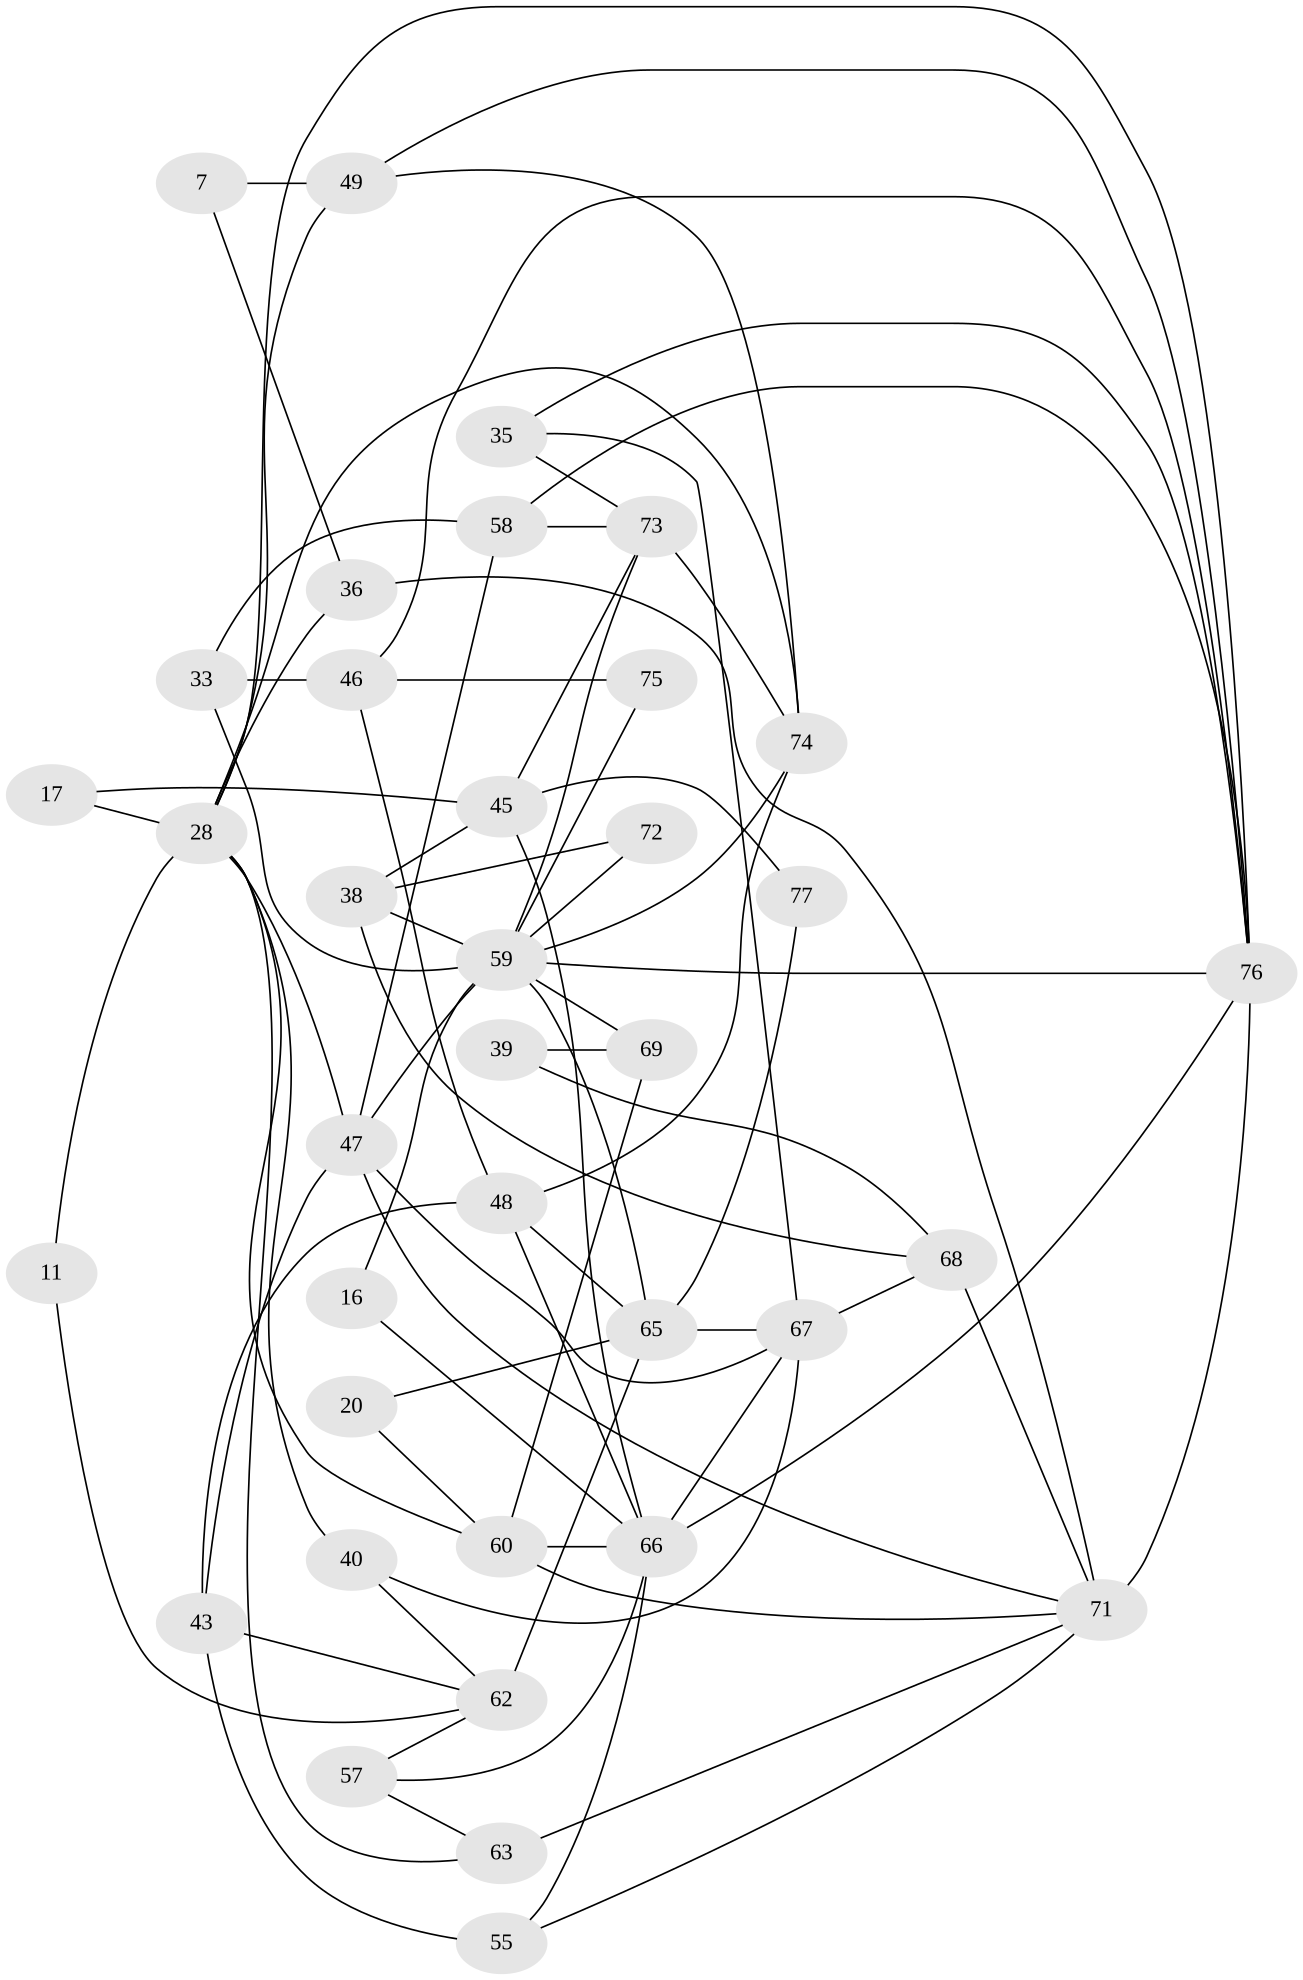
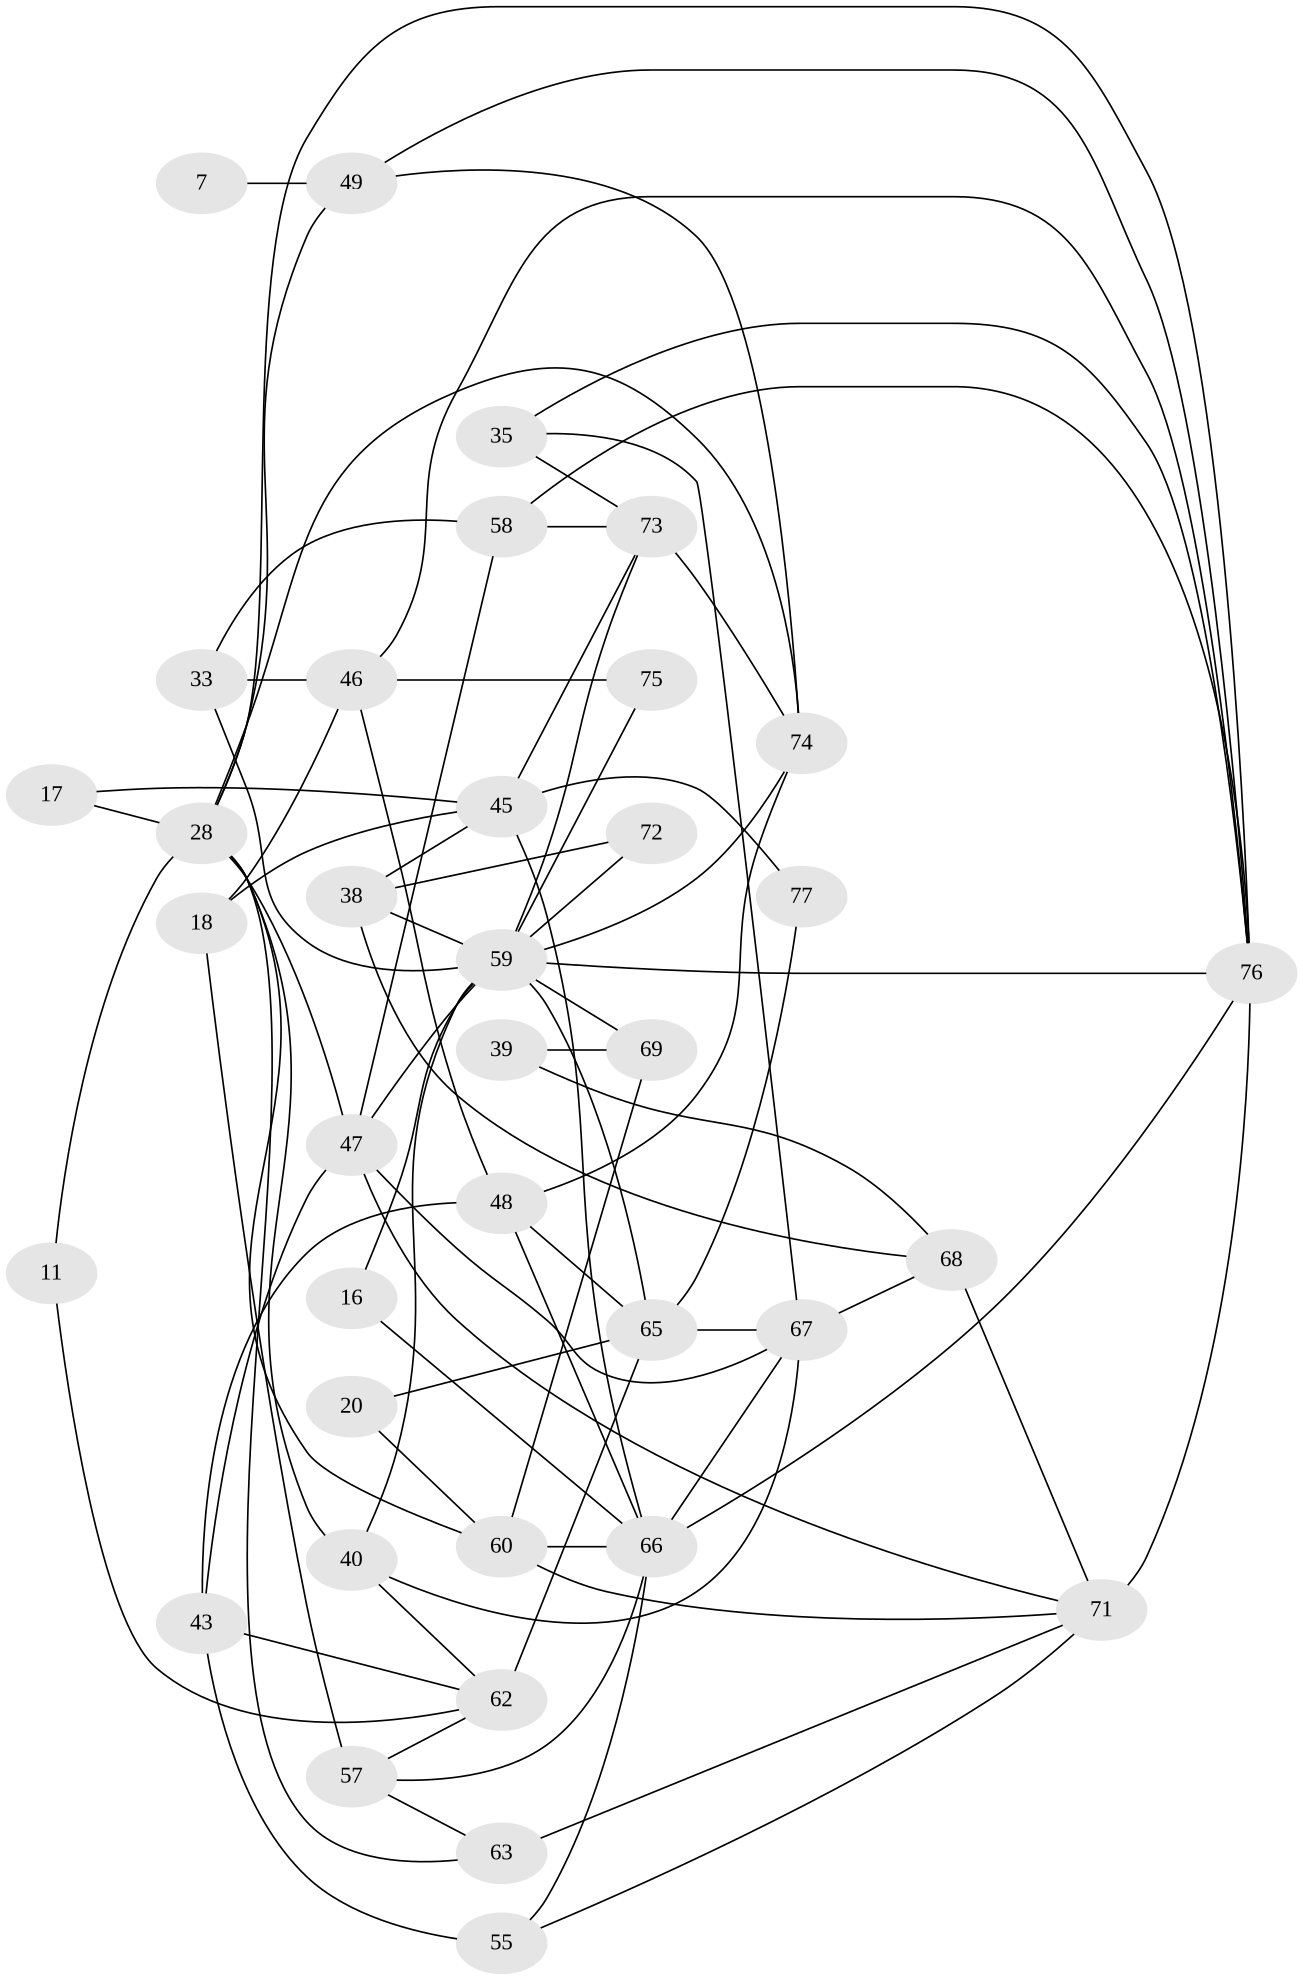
node "36": removed
node "18": added
edge "59" -- "40": added
